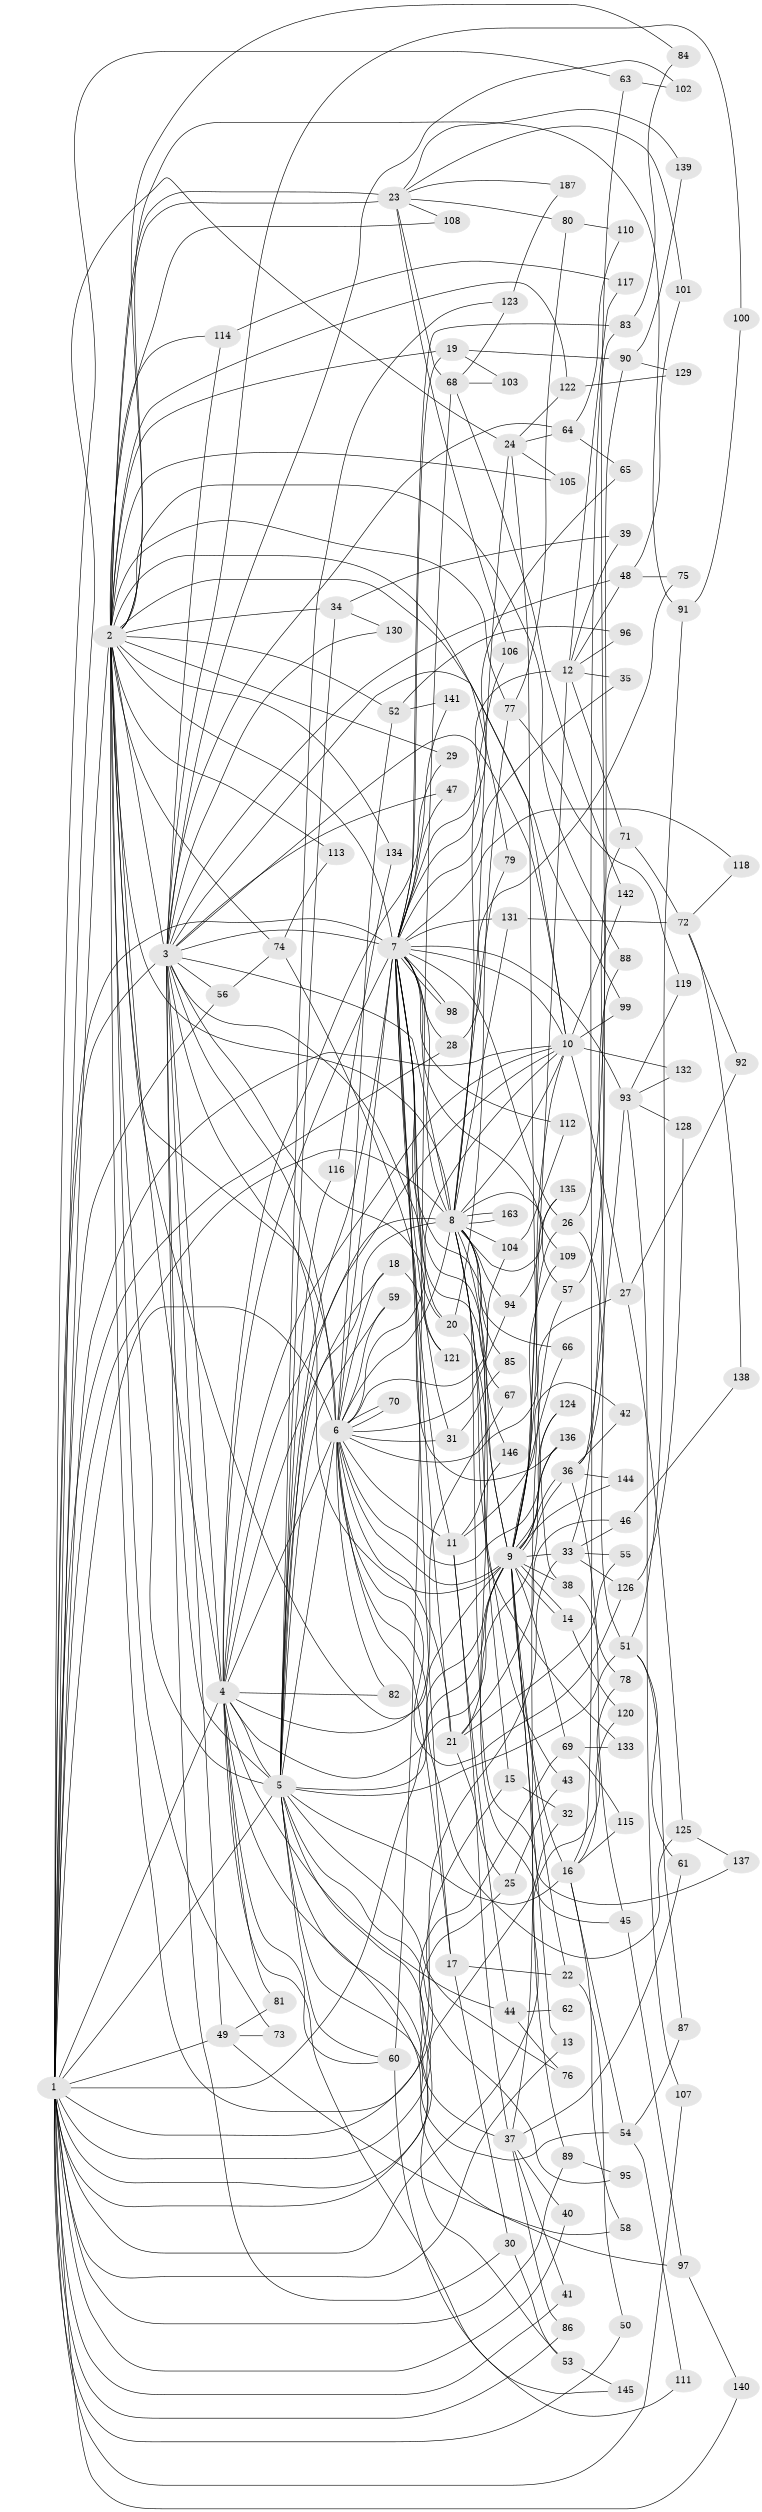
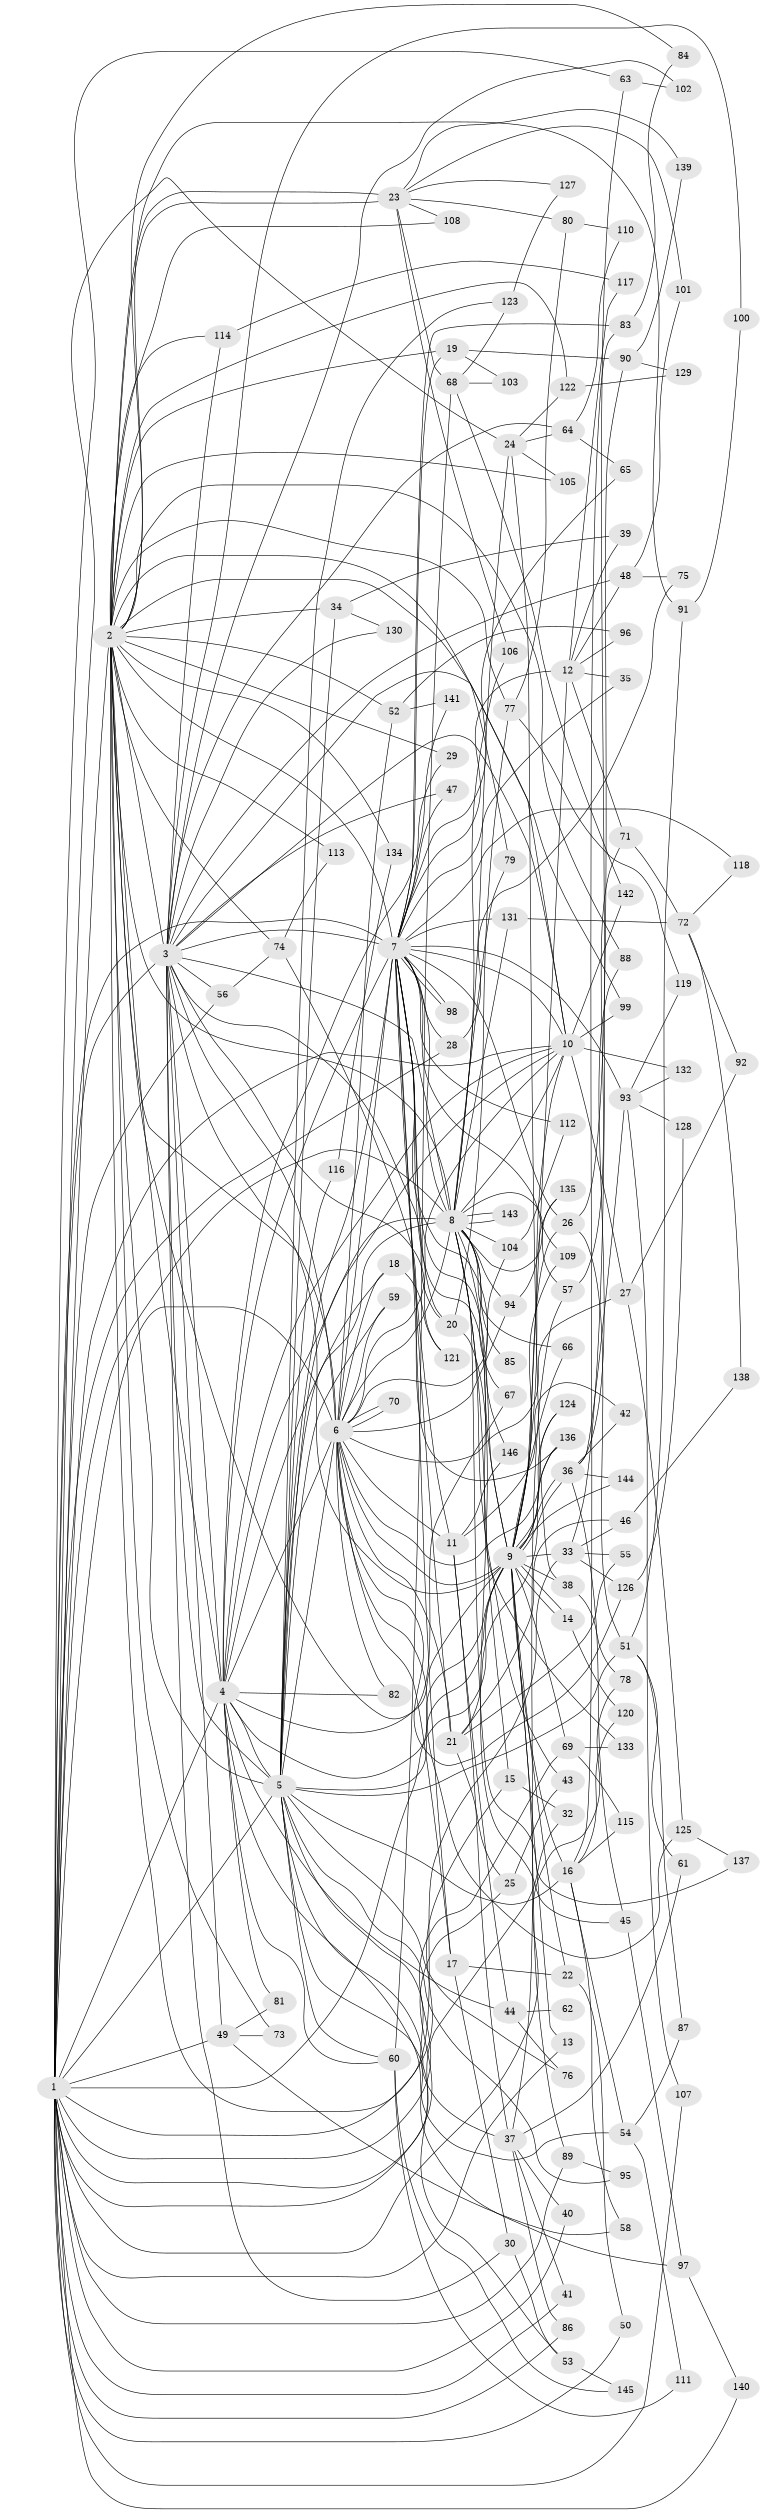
node "187": label "187" -> "127"
node "163": label "163" -> "143"
node "31": removed
edge "4" -- "145": now "60" -- "145"
